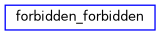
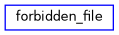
node "forbidden_forbidden": label "forbidden_forbidden" -> "forbidden_file"
